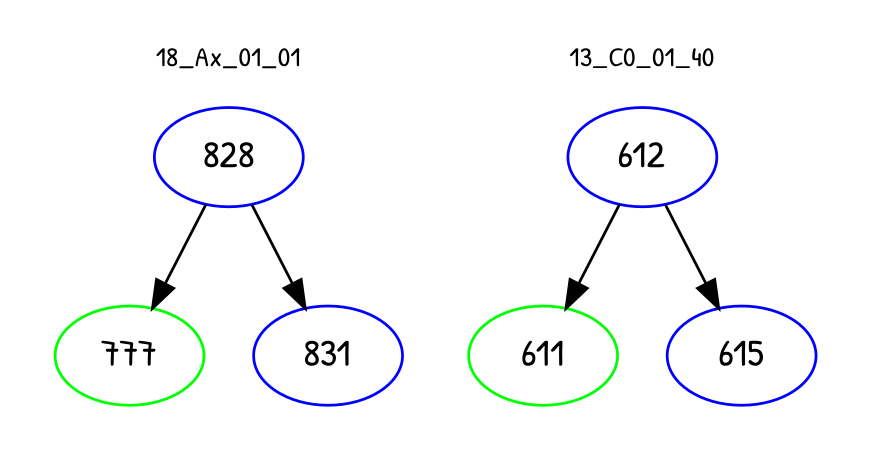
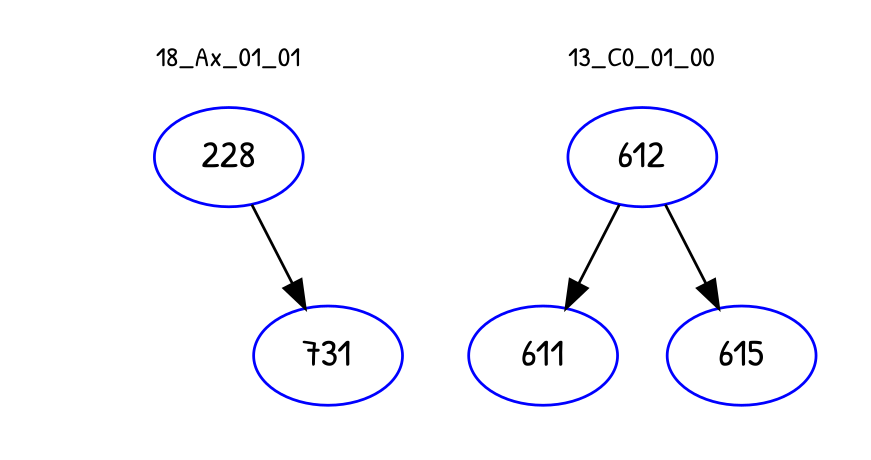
cluster "13_C0_01_40": label "13_C0_01_40" -> "13_C0_01_00"
node "828": label "828" -> "228"
node "777": removed
node "831": label "831" -> "731"
node "611": color green -> blue
